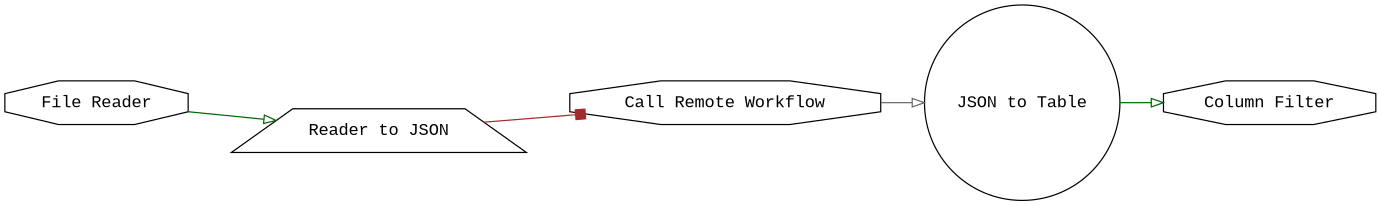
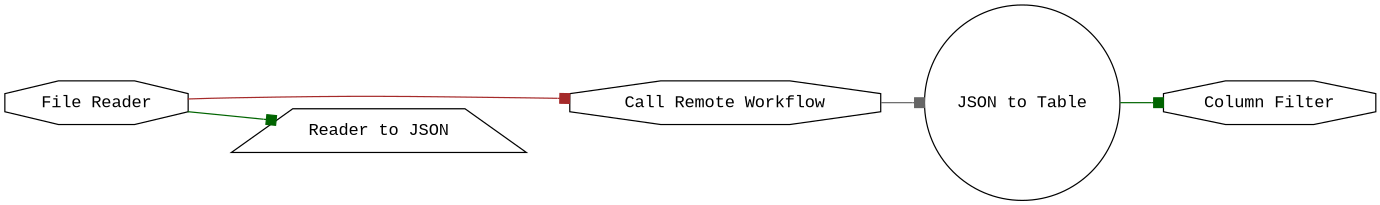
edge "Call Remote Workflow" -> "JSON to Table": arrowhead onormal -> box
edge "JSON to Table" -> "Column Filter": arrowhead onormal -> box
edge "File Reader" -> "Reader to JSON": arrowhead onormal -> box
edge "Reader to JSON" -> "Call Remote Workflow": now "File Reader" -> "Call Remote Workflow"
